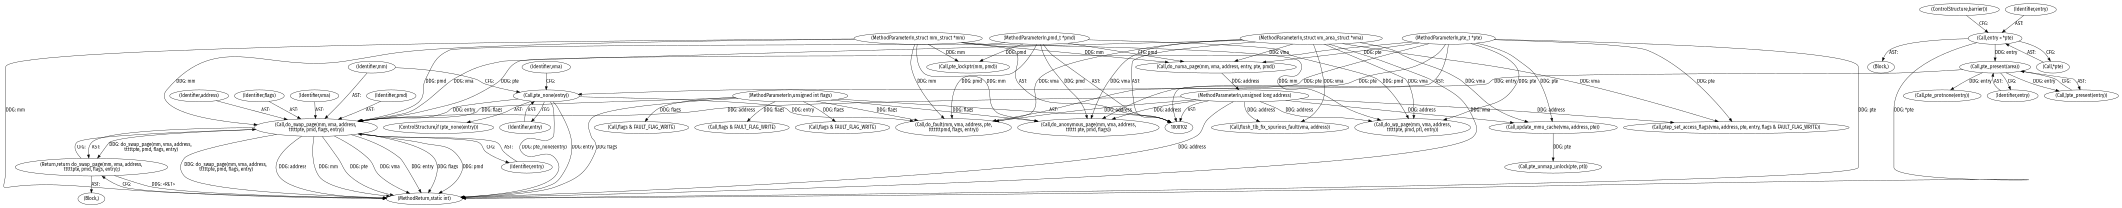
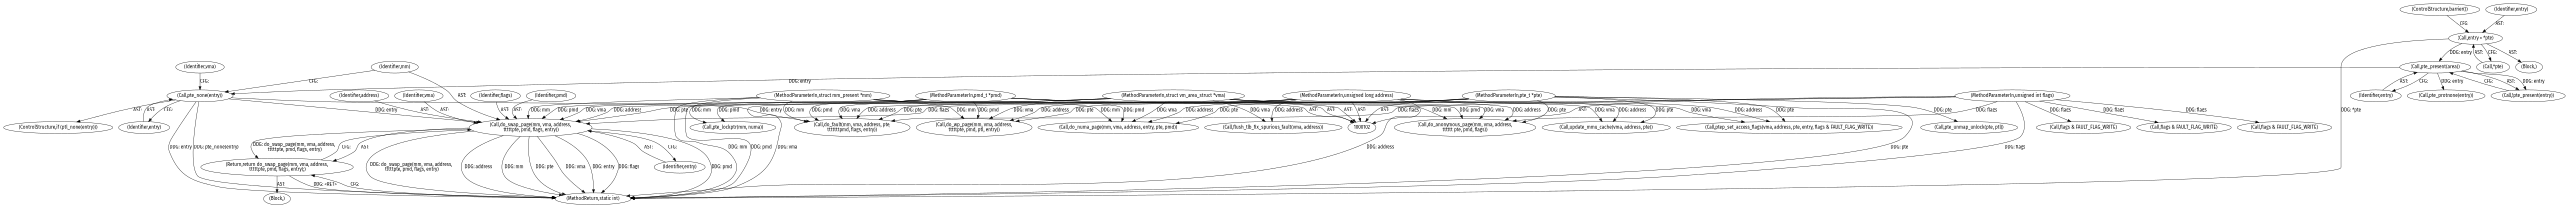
node "(MethodParameterIn,struct mm_struct *mm)": label "(MethodParameterIn,struct mm_struct *mm)" -> "(MethodParameterIn,struct mm_present *mm)"
edge "(MethodParameterIn,pmd_t *pmd)" -> "(Call,do_numa_page(mm, vma, address, entry, pte, pmd))": label "CFG: pmd" -> "DDG: pmd"
node "(Call,pte_lockptr(mm, pmd))": label "(Call,pte_lockptr(mm, pmd))" -> "(Call,pte_lockptr(mm, numa))"
edge "(Call,do_numa_page(mm, vma, address, entry, pte, pmd))" -> "(MethodParameterIn,unsigned long address)": reversed
node "(ControlStructure,if (pte_none(entry)))": label "(ControlStructure,if (pte_none(entry)))" -> "(ControlStructure,if (ptl_none(entry)))"
edge "(MethodParameterIn,pmd_t *pmd)" -> "(MethodReturn,static int)": added, label "DDG: pmd"
edge "(Call,update_mmu_cache(vma, address, pte))" -> "(Call,pte_unmap_unlock(pte, ptl))": now "(MethodParameterIn,pte_t *pte)" -> "(Call,pte_unmap_unlock(pte, ptl))"
